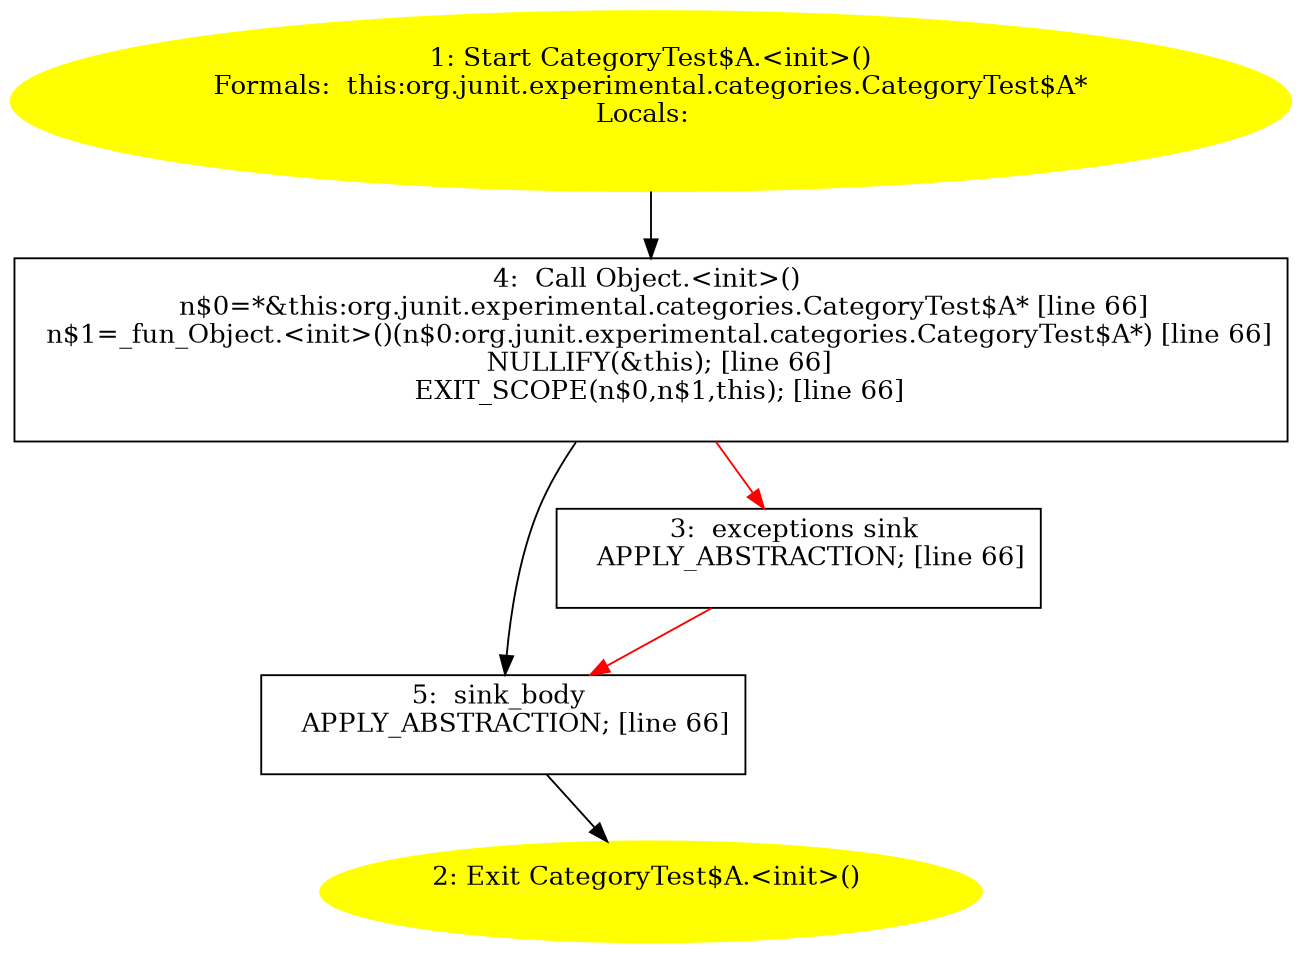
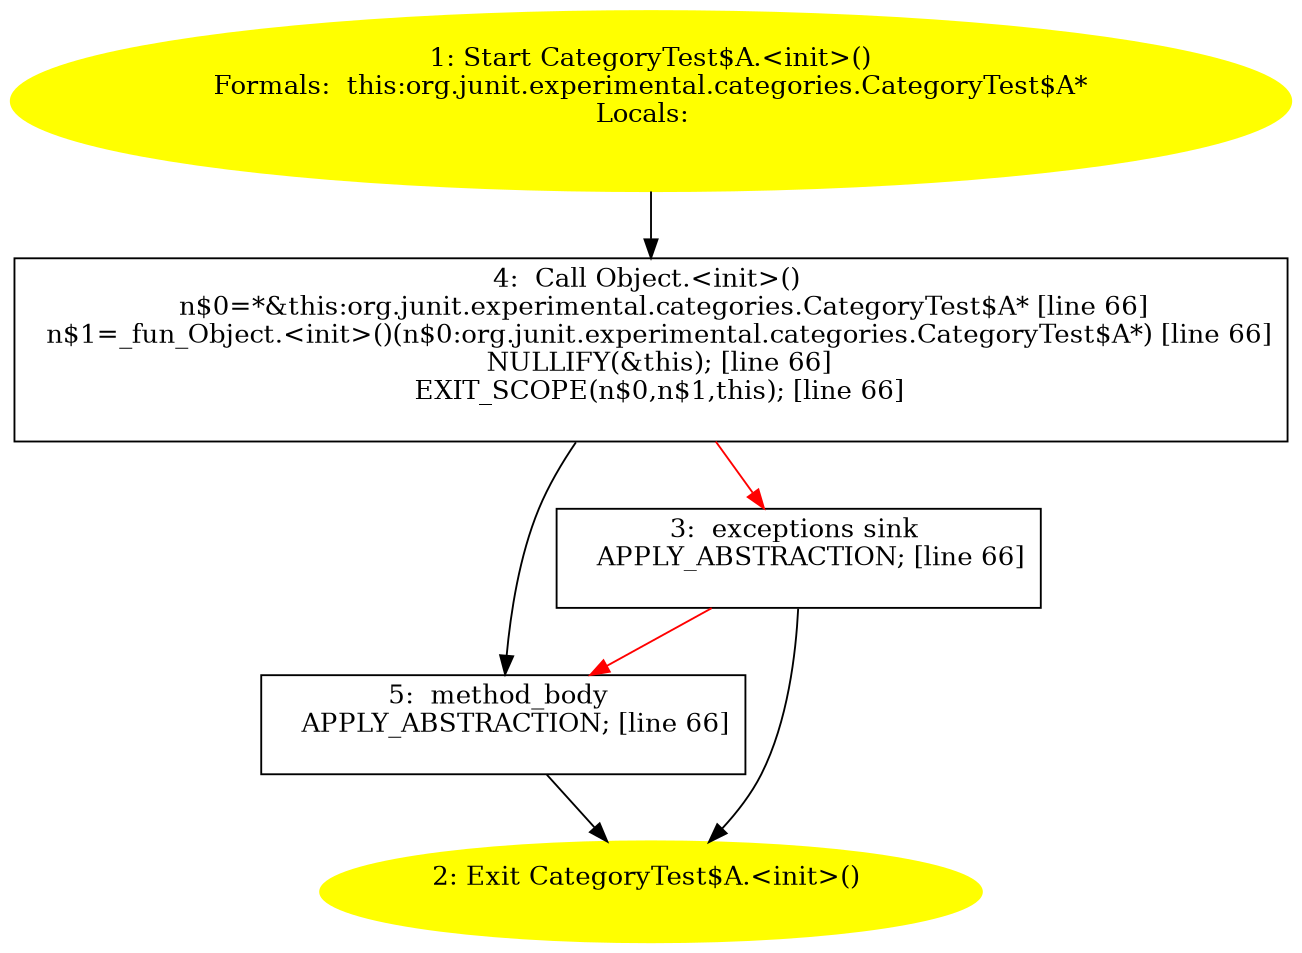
node "5:  sink_body APPLY_ABSTRACTION; [line 66]": label "5:  sink_body APPLY_ABSTRACTION; [line 66]" -> "5:  method_body APPLY_ABSTRACTION; [line 66]"
edge "3:  exceptions sink APPLY_ABSTRACTION; [line 66]" -> "2: Exit CategoryTest$A.<init>()": added
